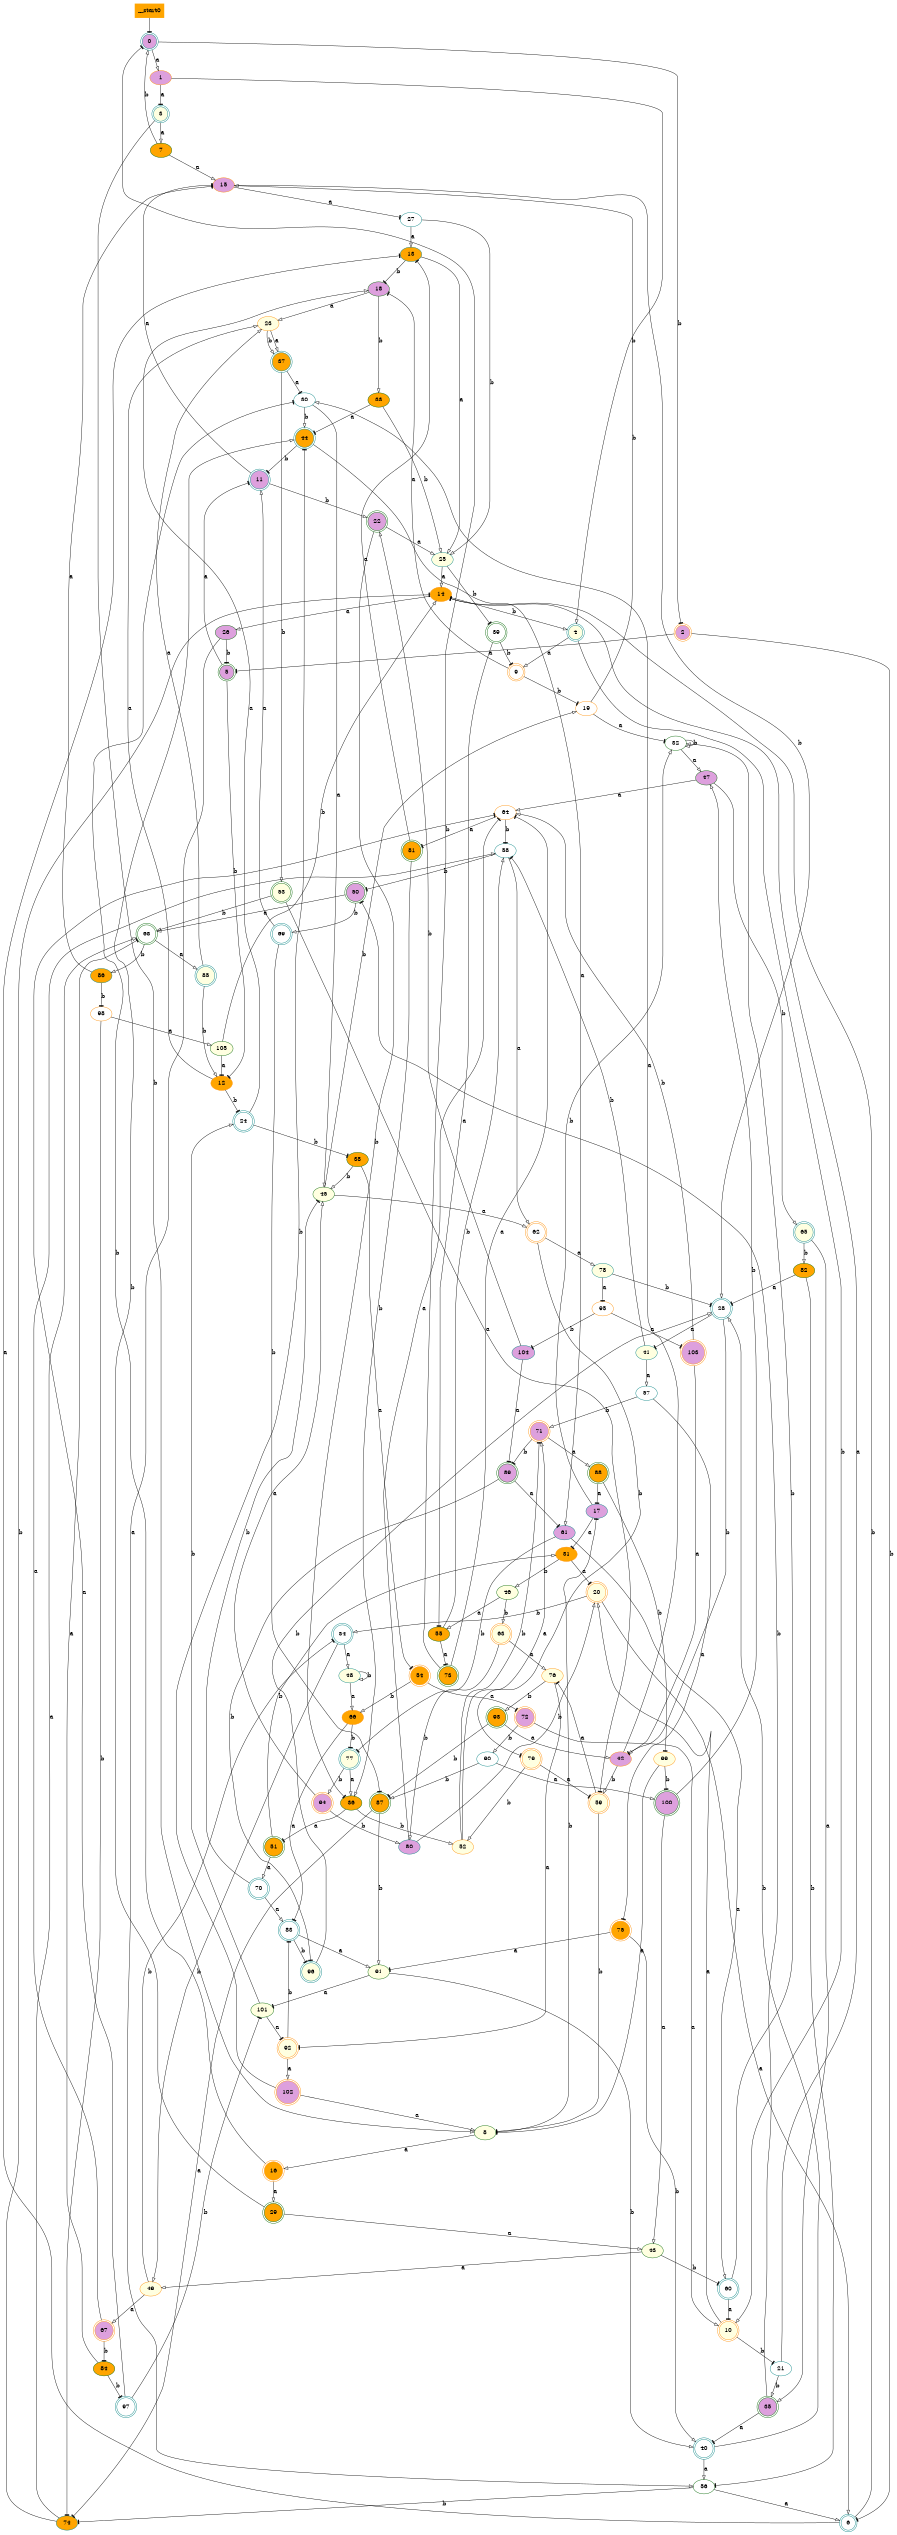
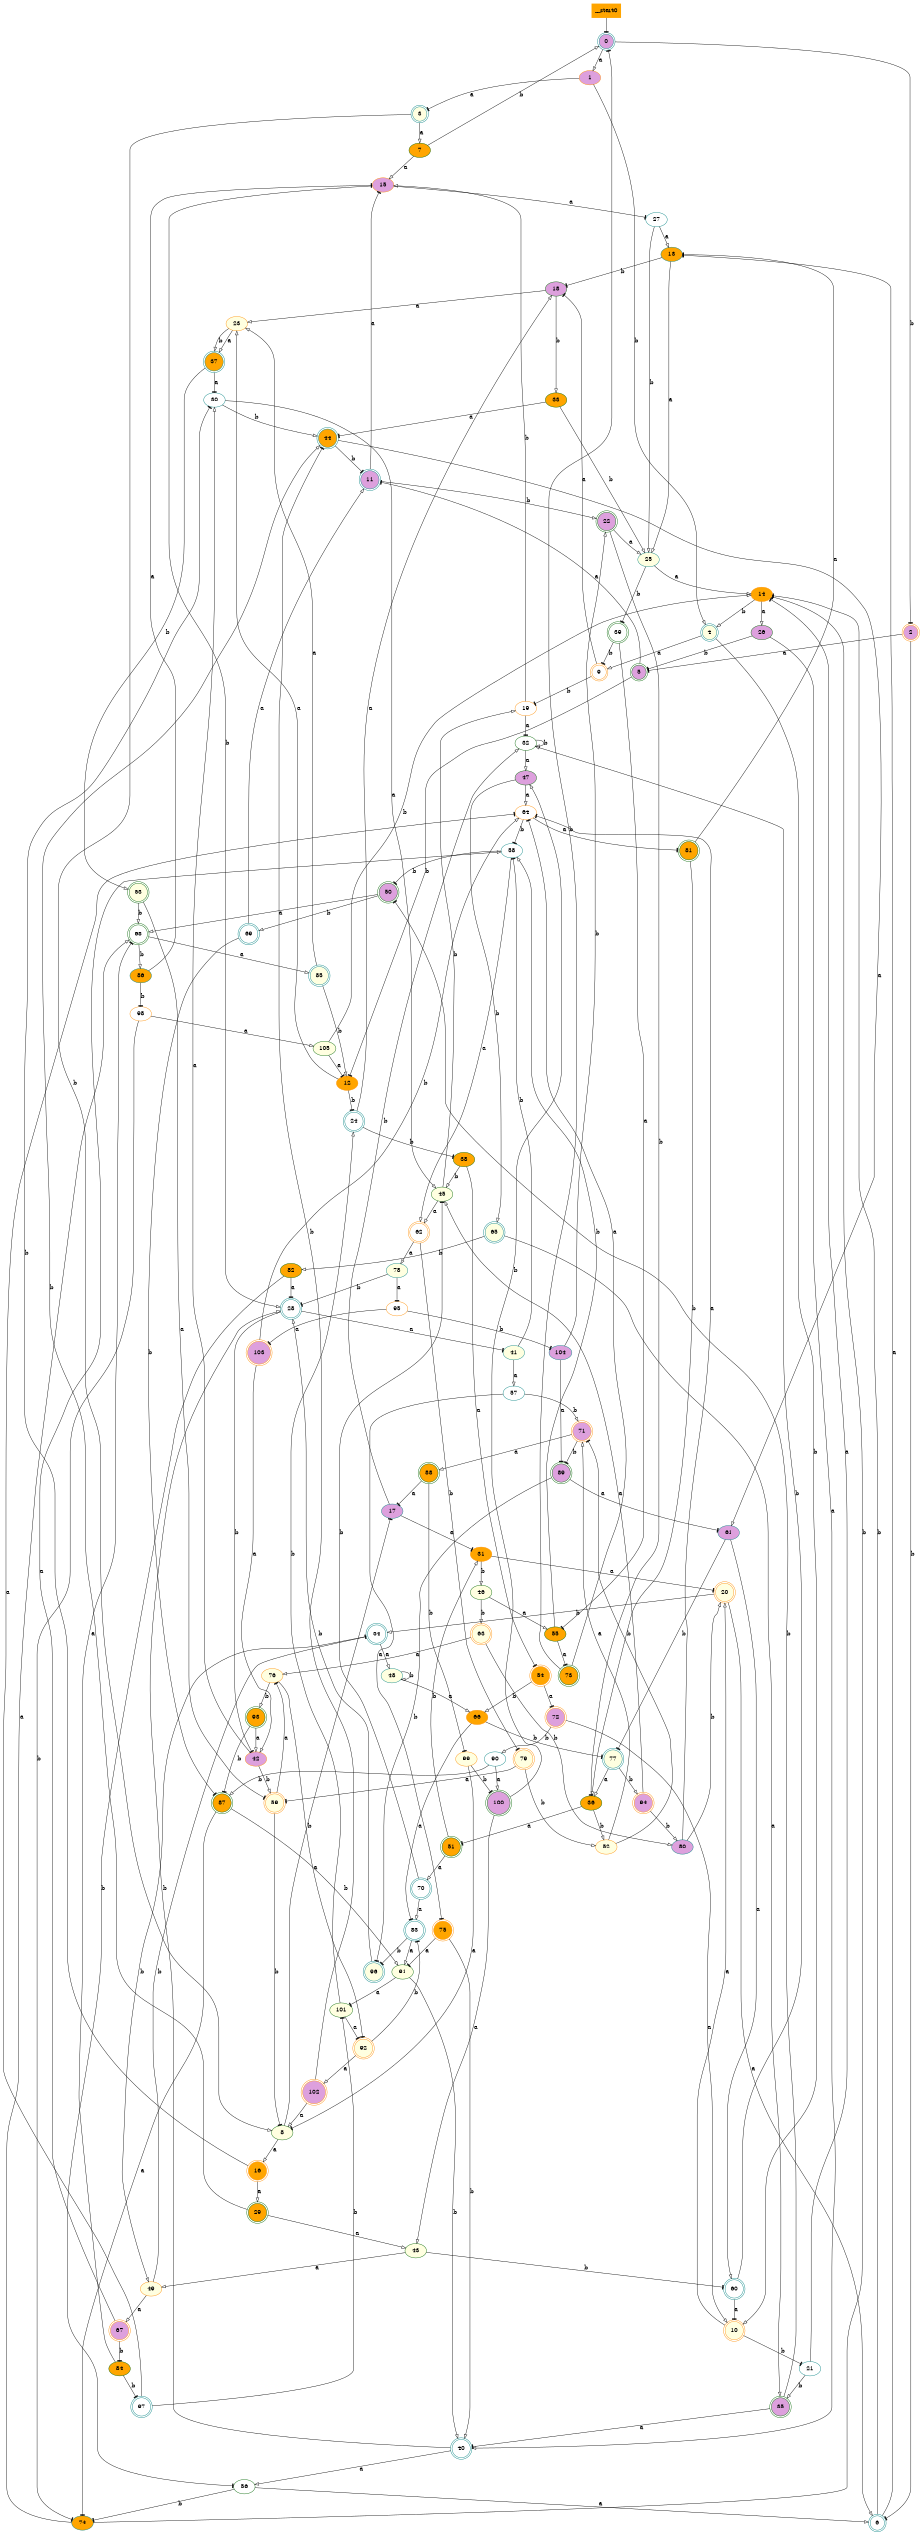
edge "26" -> "56": now "26" -> "40"
